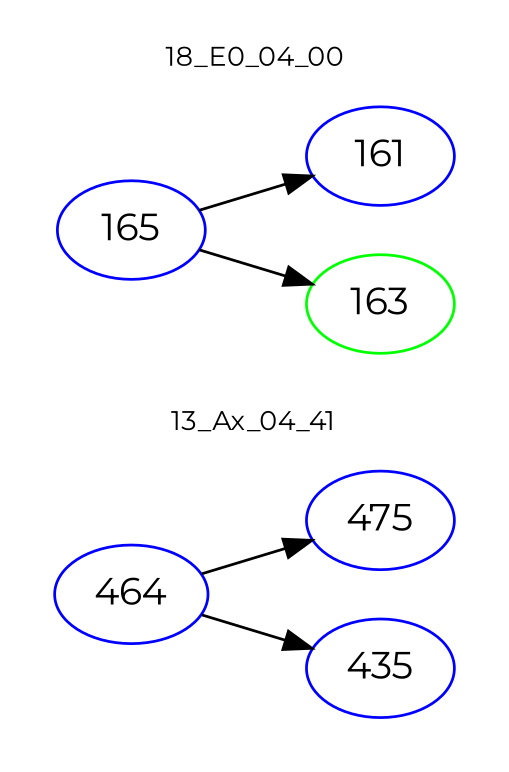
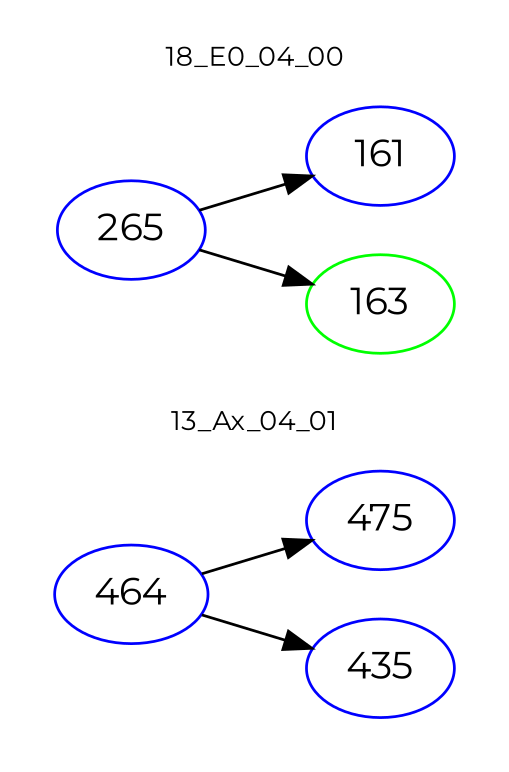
node "165": label "165" -> "265"
cluster "13_Ax_04_41": label "13_Ax_04_41" -> "13_Ax_04_01"
